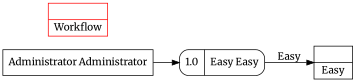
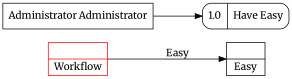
node "1.0": text "Easy Easy" -> "Have Easy"
edge "1.0" -> "Easy": now "Workflow" -> "Easy"
